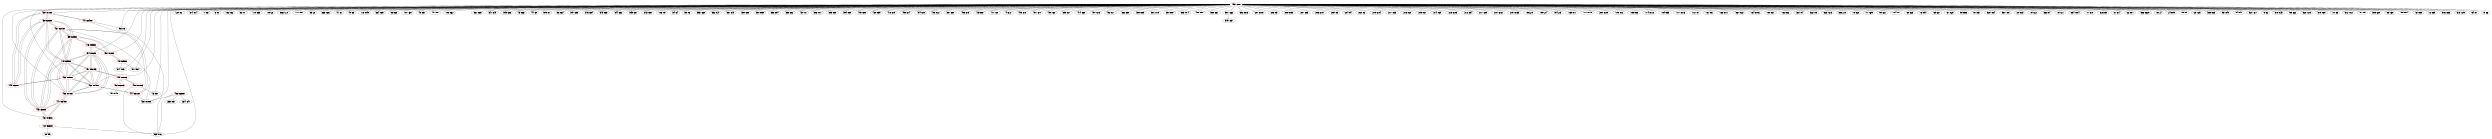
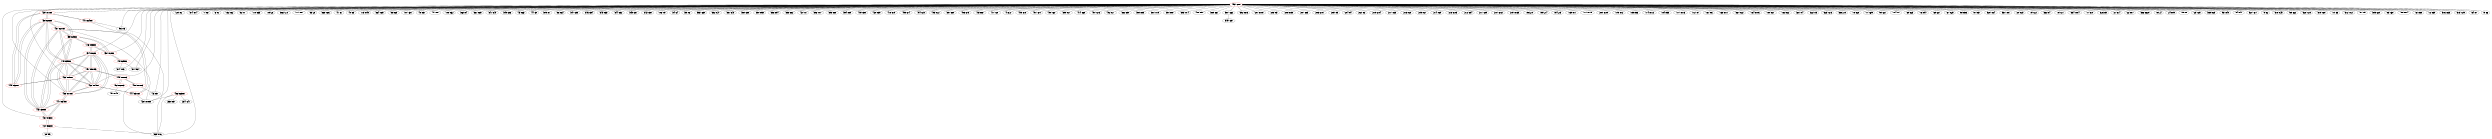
node "(362) P4": added
